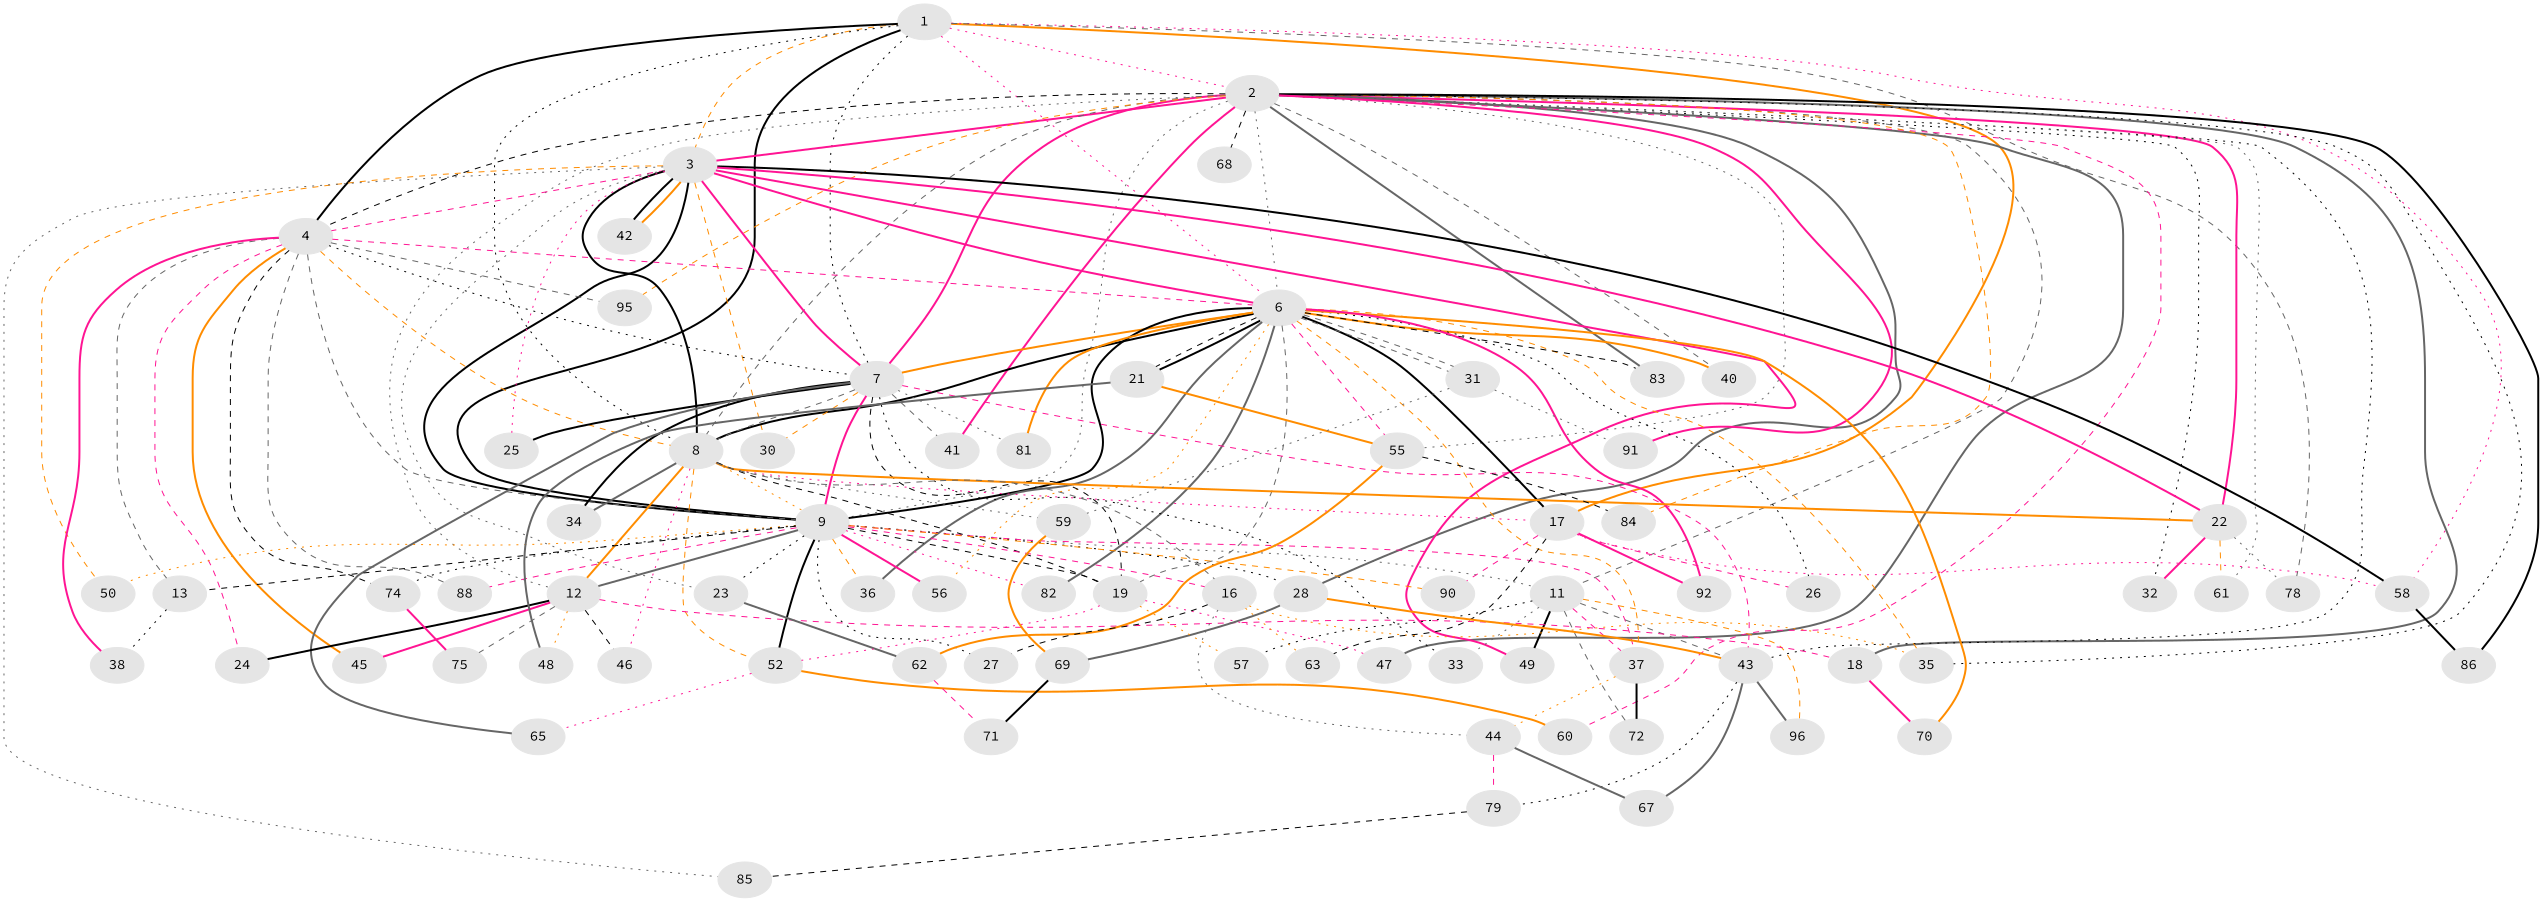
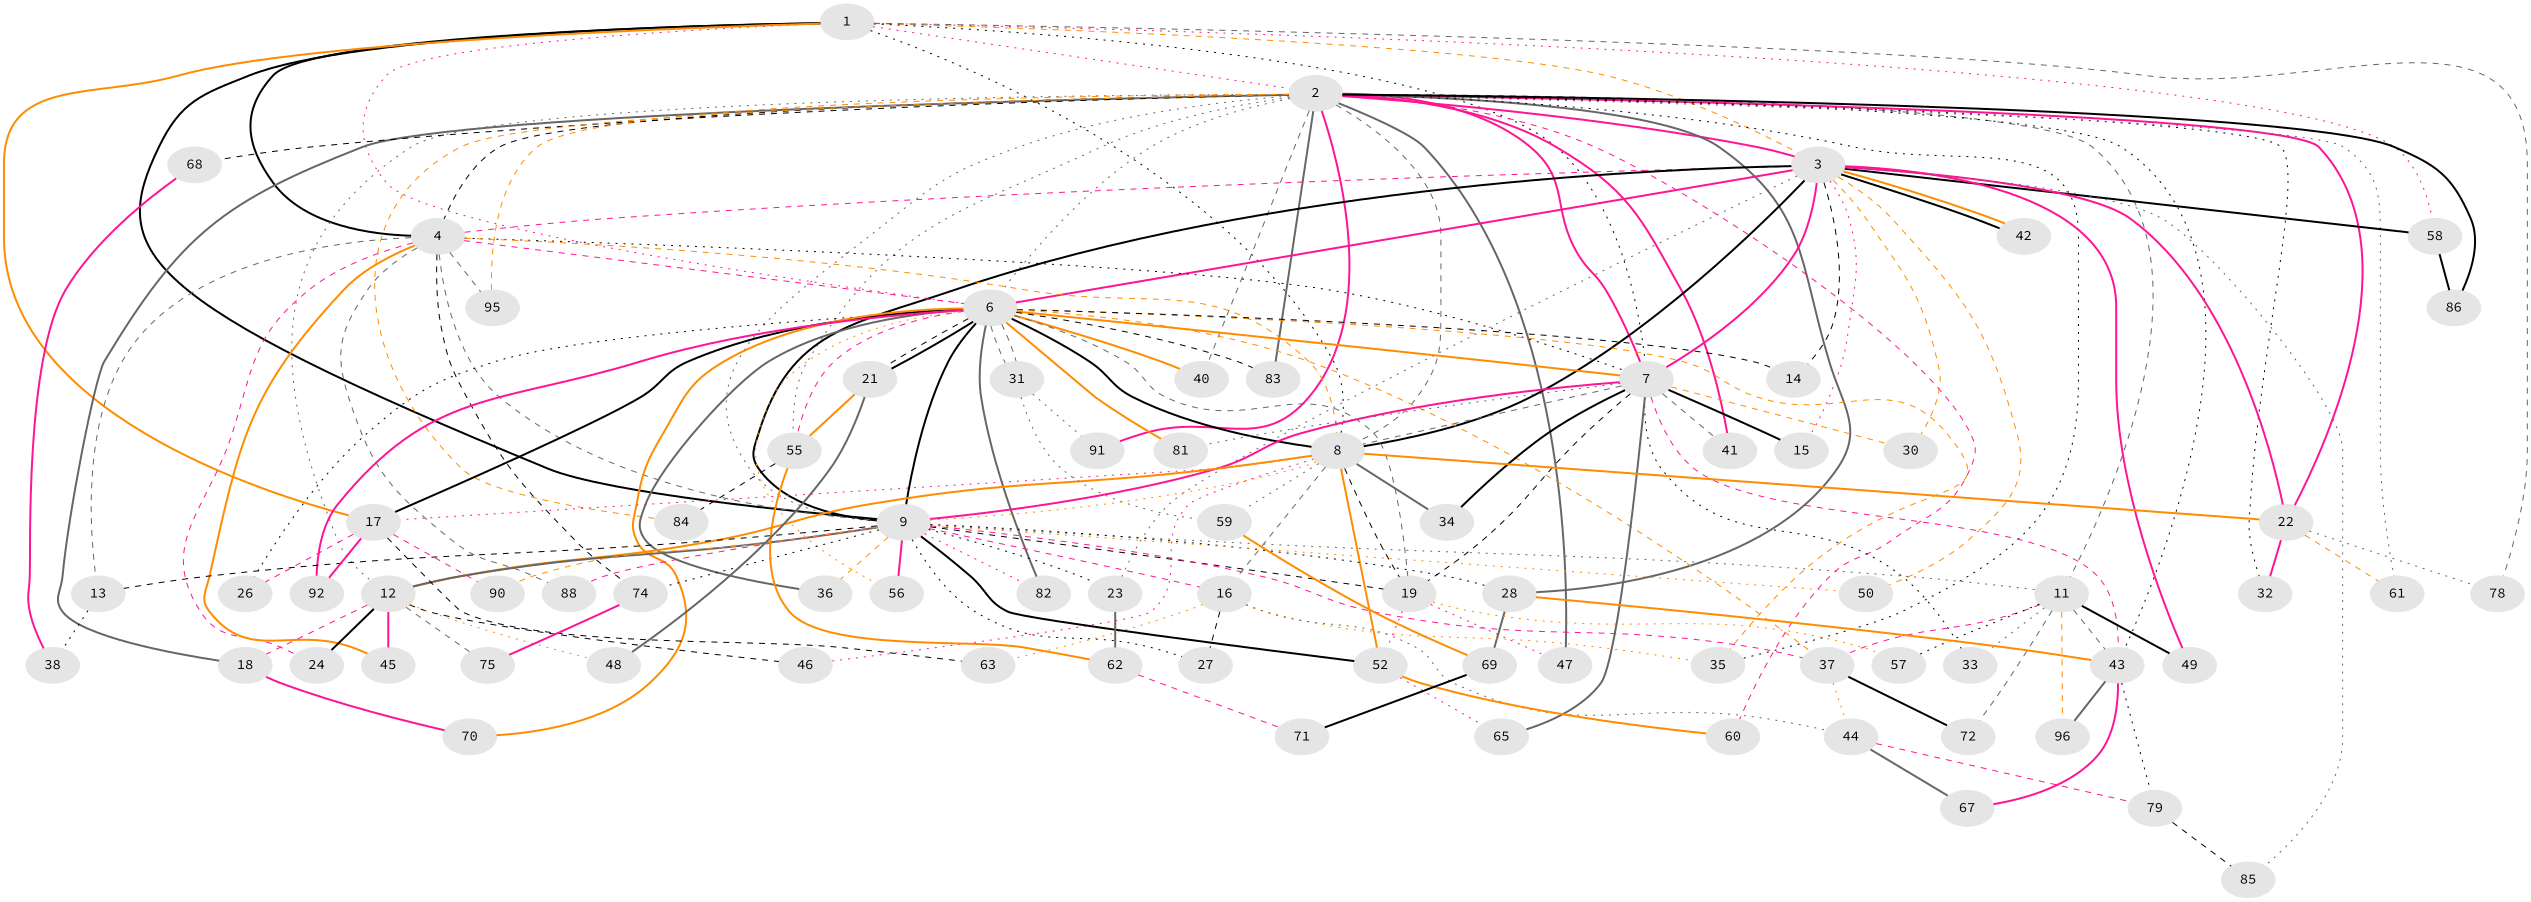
node "14": added
edge "4" -- "38": now "68" -- "38"
node "25": label "25" -> "15"
edge "17" -- "58": removed
edge "8" -- "52": style dashed -> bold
edge "43" -- "67": color gray40 -> deeppink
